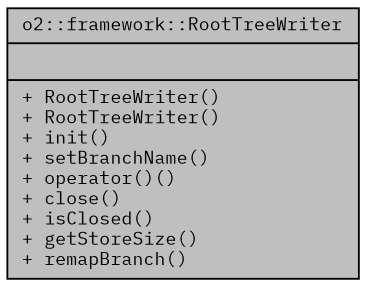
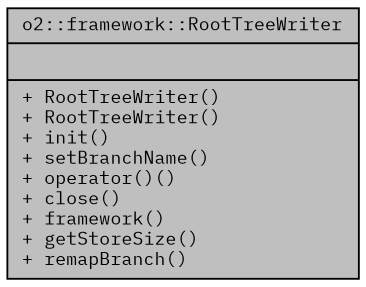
node "o2::framework::RootTreeWriter": text "+ isClosed()" -> "+ framework()"
